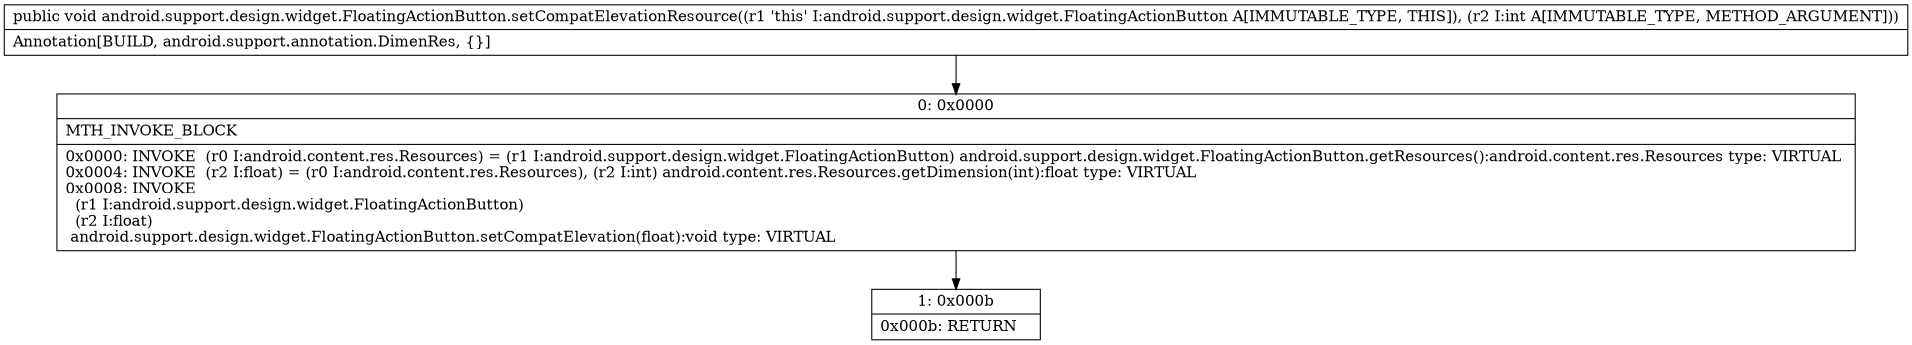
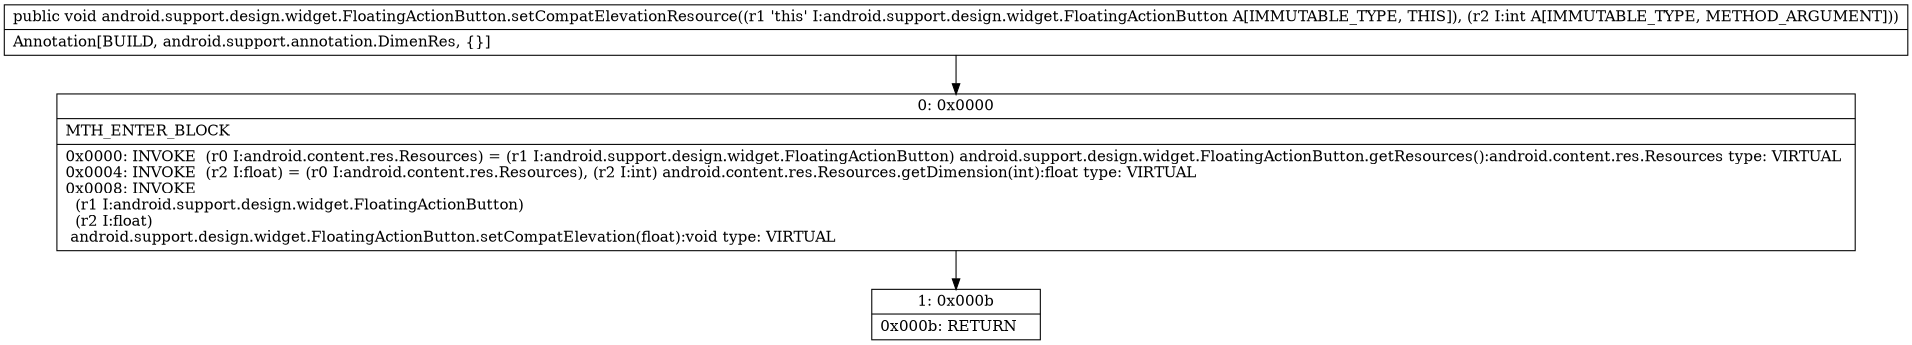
node "0: 0x0000": text "MTH_INVOKE_BLOCK" -> "MTH_ENTER_BLOCK"
